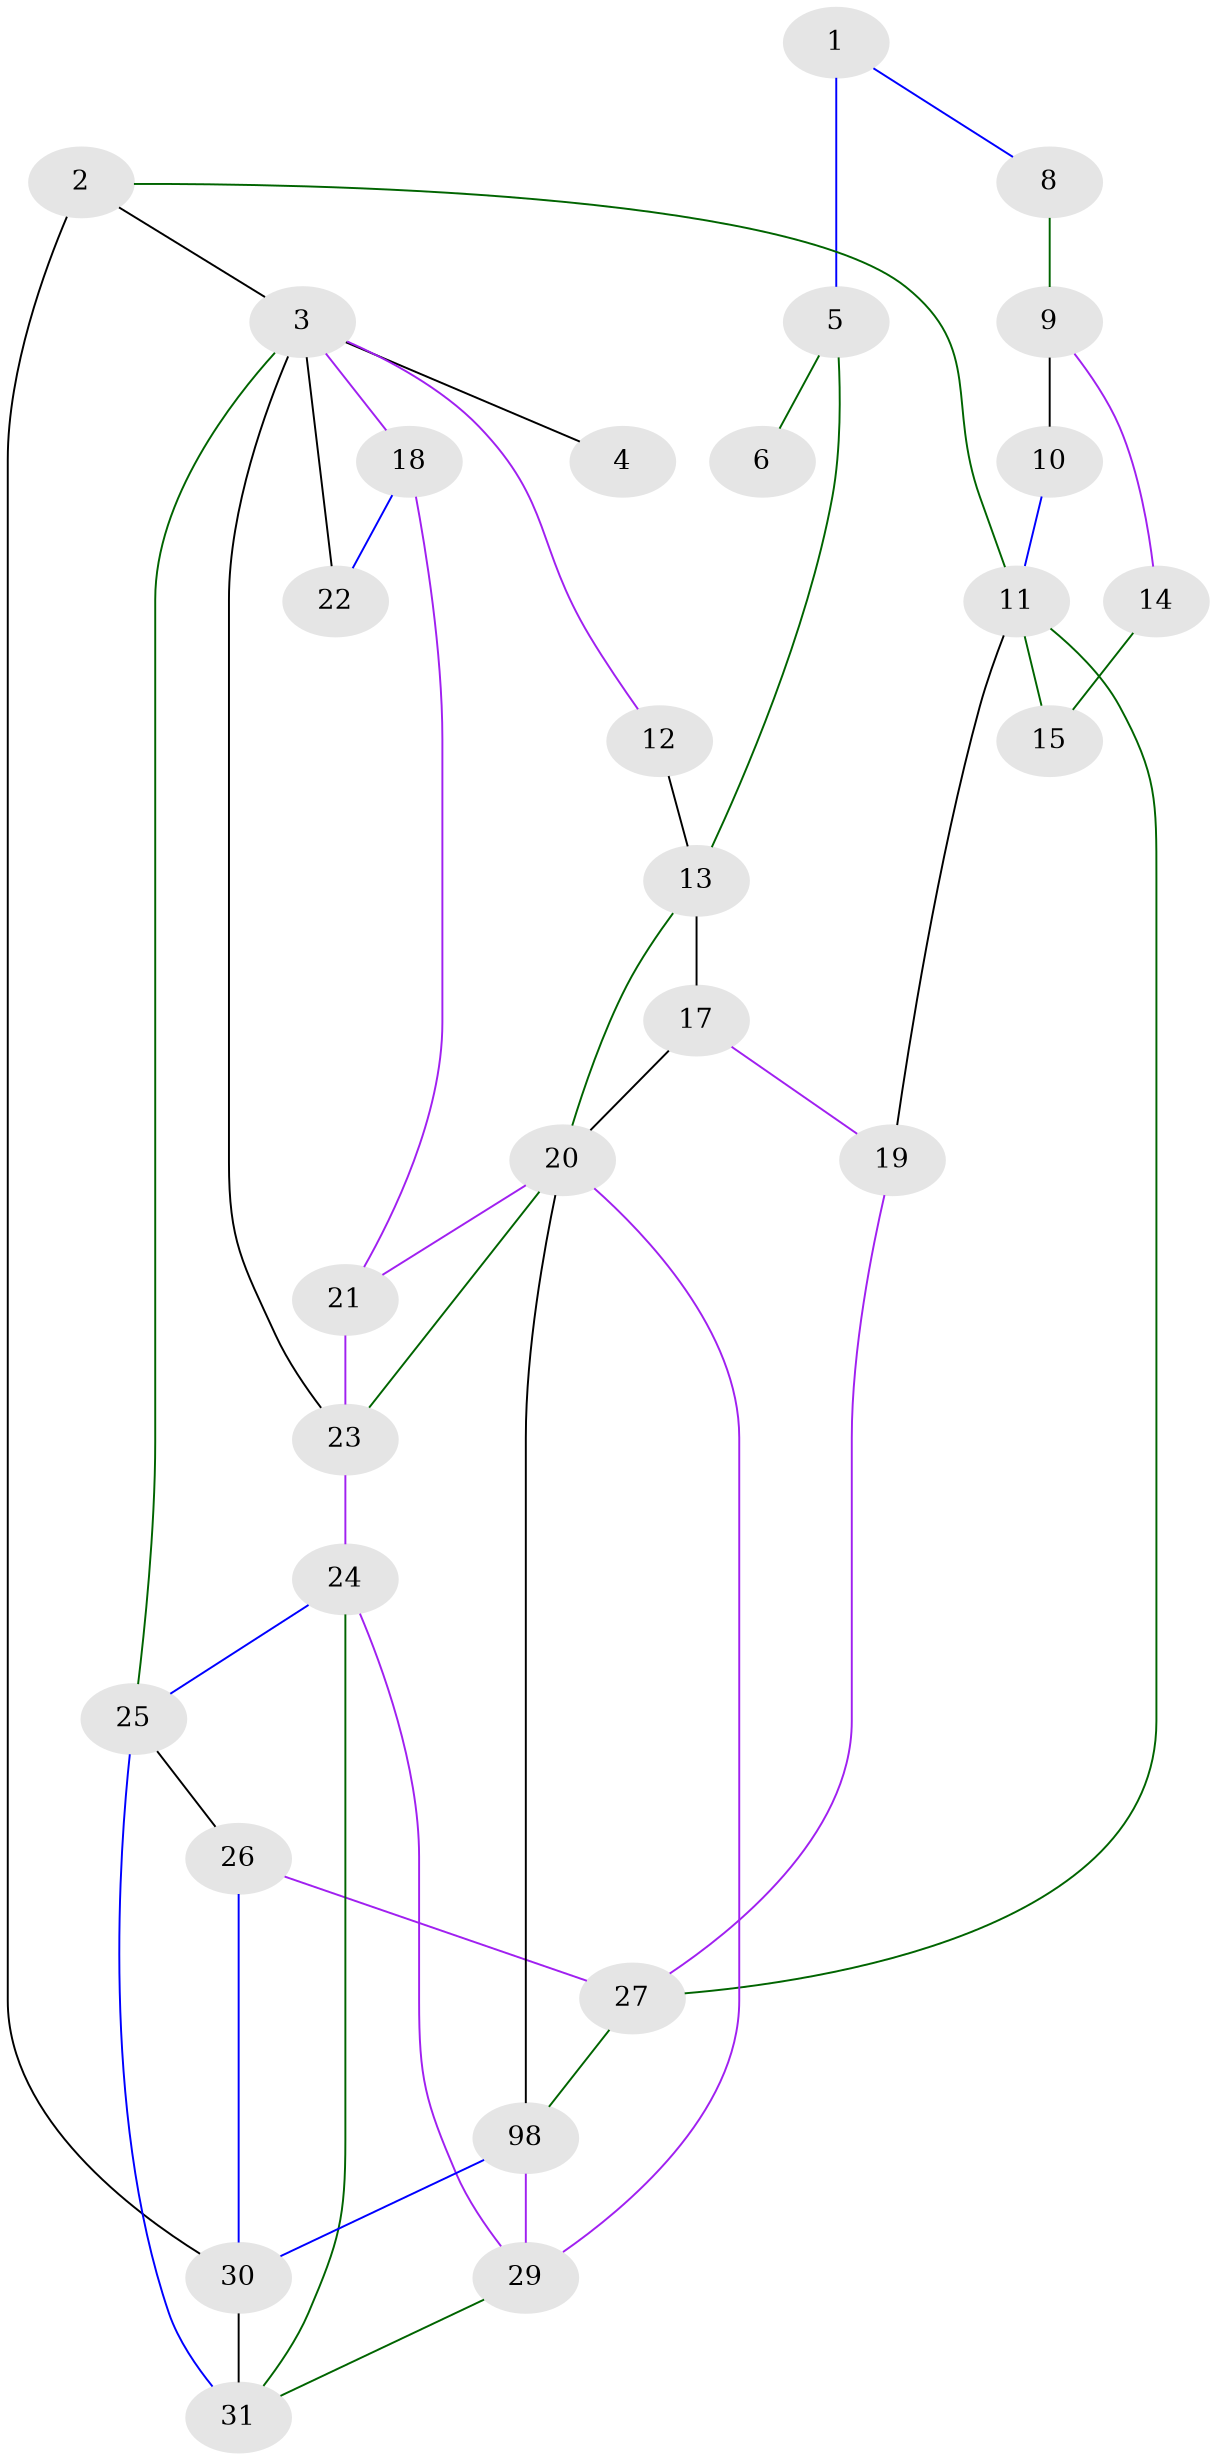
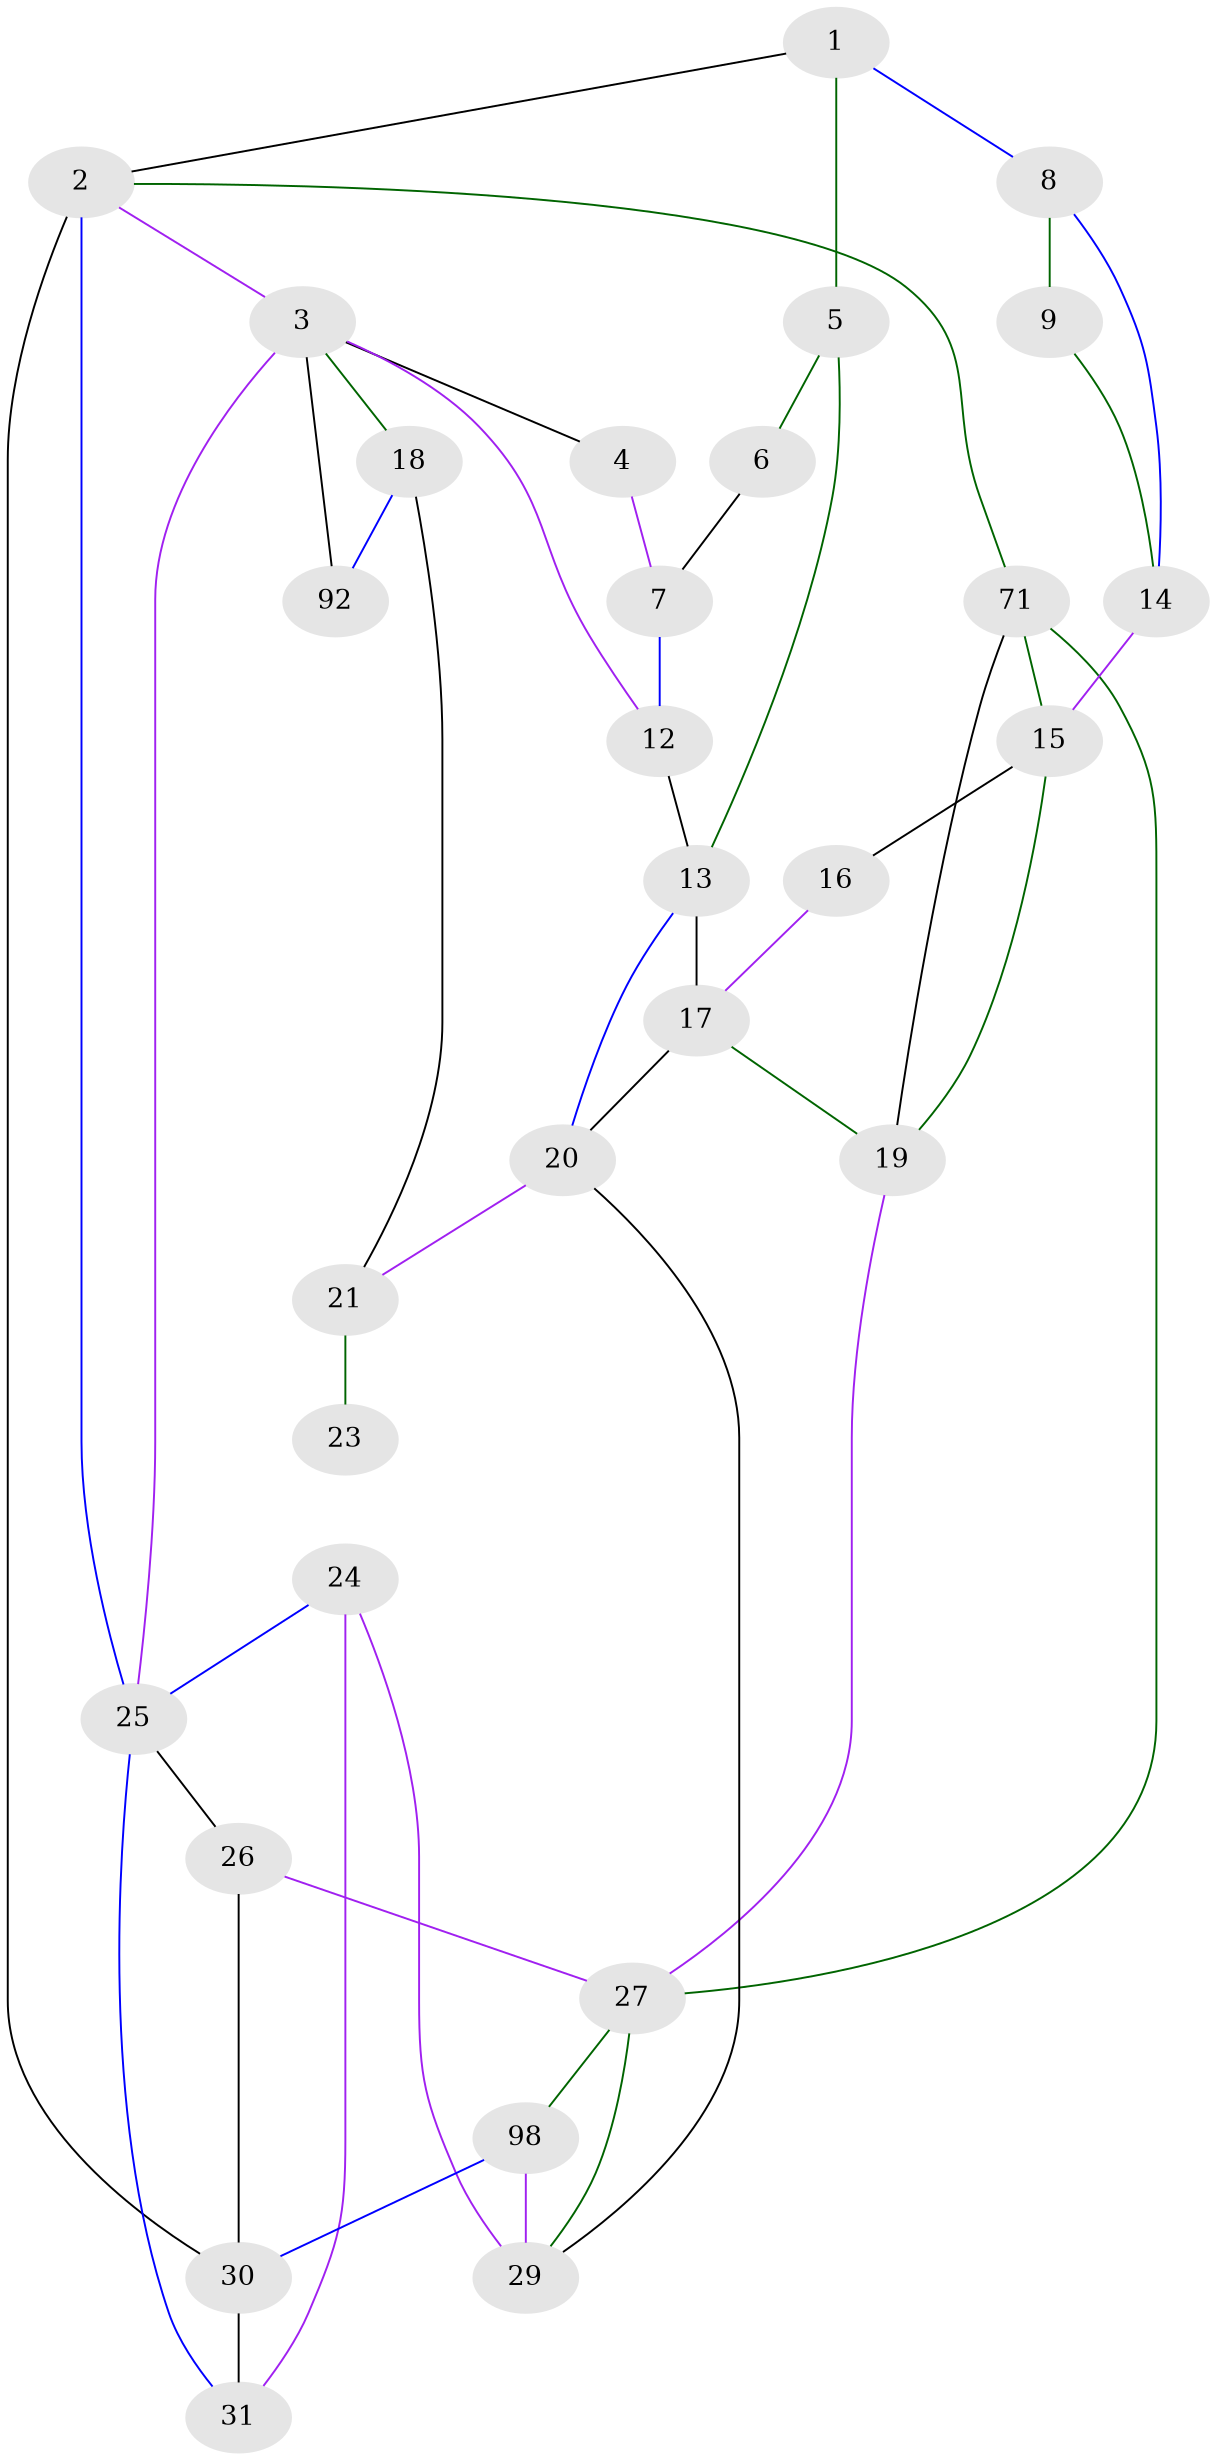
edge "1" -- "2": added
edge "1" -- "5": color blue -> darkgreen
edge "2" -- "3": color black -> purple
edge "8" -- "14": added
edge "3" -- "18": color purple -> darkgreen
edge "9" -- "14": color purple -> darkgreen
node "10": removed
node "22": label "22" -> "92"
node "7": added
node "11": label "11" -> "71"
edge "14" -- "15": color darkgreen -> purple
node "16": added
edge "18" -- "21": color purple -> black
edge "3" -- "23": removed
edge "2" -- "25": added
edge "15" -- "19": added
edge "3" -- "25": color darkgreen -> purple
edge "13" -- "20": color darkgreen -> blue
edge "17" -- "19": color purple -> darkgreen
edge "20" -- "23": removed
edge "21" -- "23": color purple -> darkgreen
edge "23" -- "24": removed
edge "20" -- "98": removed
edge "20" -- "29": color purple -> black
edge "24" -- "31": color darkgreen -> purple
edge "26" -- "30": color blue -> black
edge "29" -- "31": now "29" -- "27"
